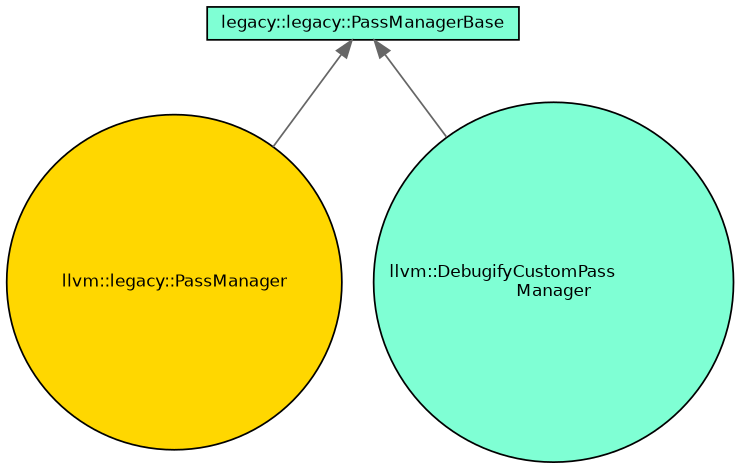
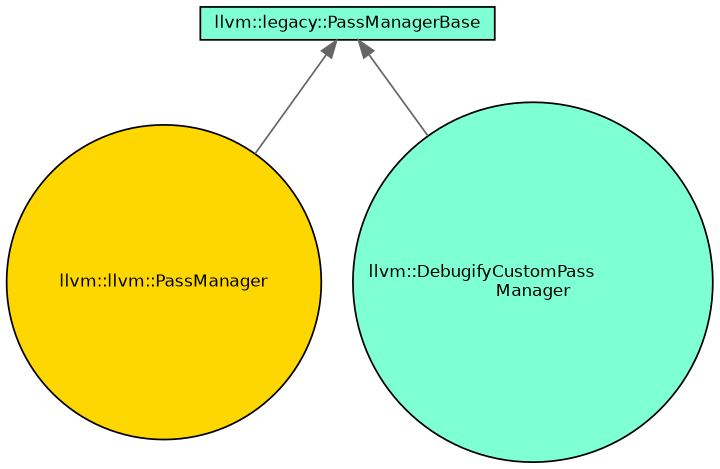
node "legacy::legacy::PassManagerBase": label "legacy::legacy::PassManagerBase" -> "llvm::legacy::PassManagerBase"
node "llvm::legacy::PassManager": label "llvm::legacy::PassManager" -> "llvm::llvm::PassManager"
